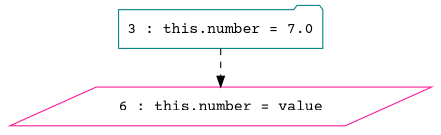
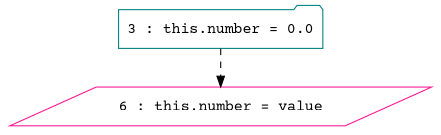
node "3 : this.number = 7.0": label "3 : this.number = 7.0" -> "3 : this.number = 0.0"
